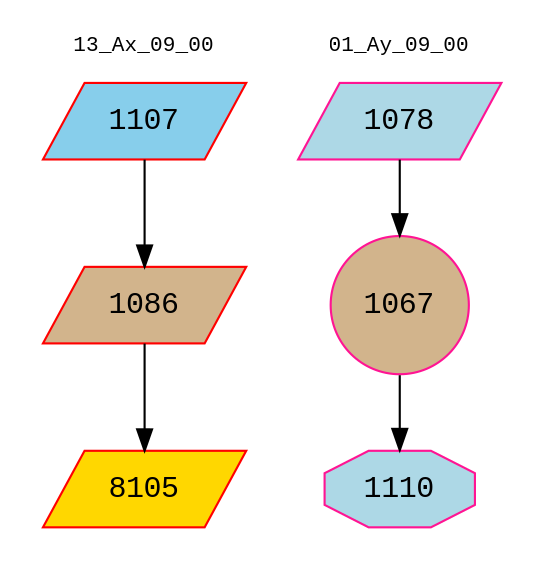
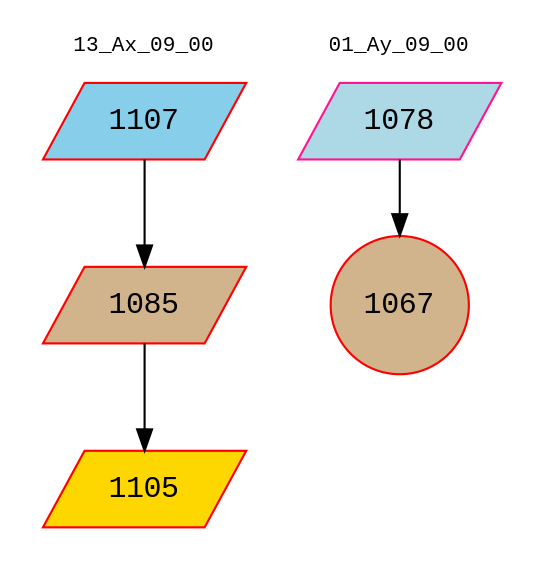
node "1086": label "1086" -> "1085"
node "1067": color deeppink -> red
node "8105": label "8105" -> "1105"
node "1110": removed
